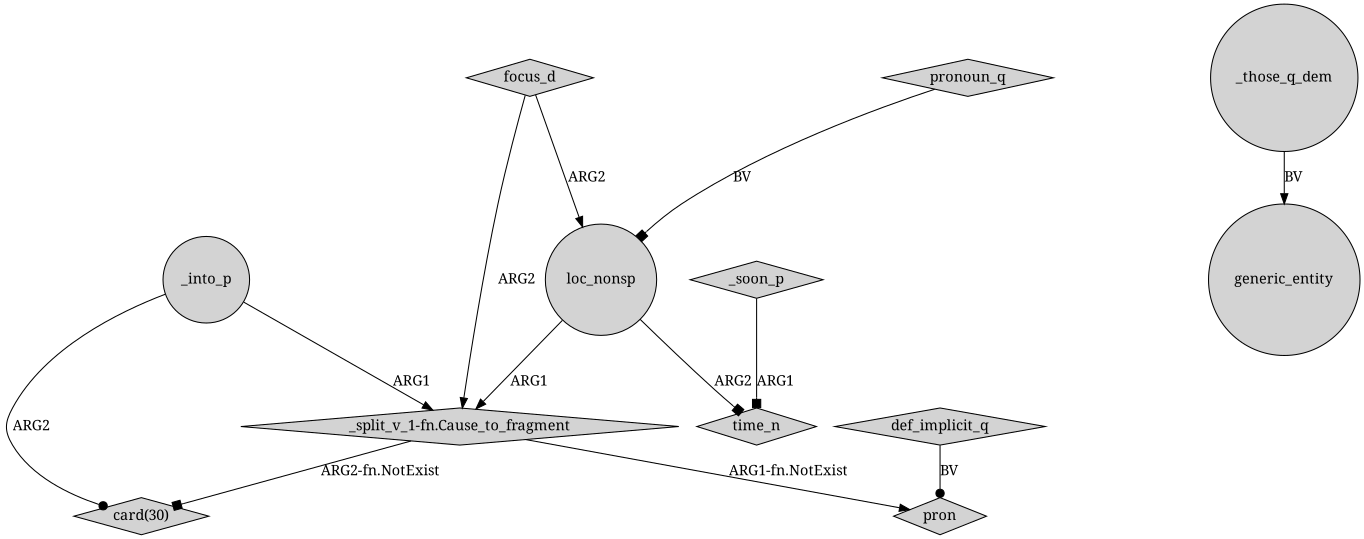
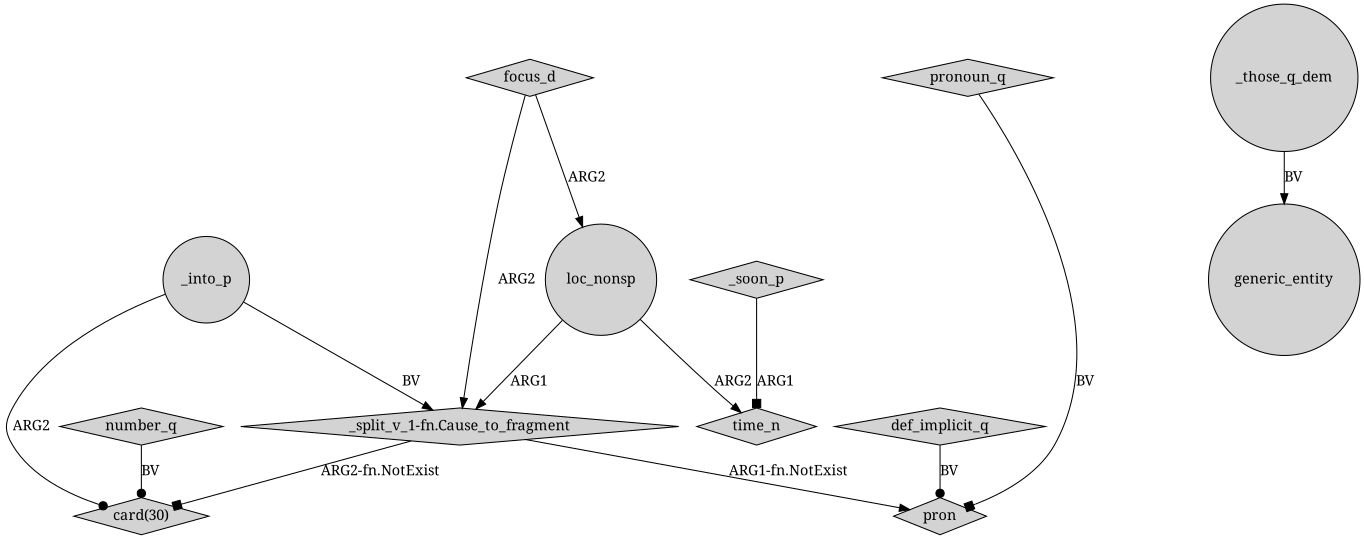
edge "pronoun_q" -> "loc_nonsp": now "pronoun_q" -> "pron"
edge "loc_nonsp" -> "time_n": arrowhead box -> normal
edge "_into_p" -> "_split_v_1-fn.Cause_to_fragment": label "ARG1" -> "BV"
node "number_q": added
